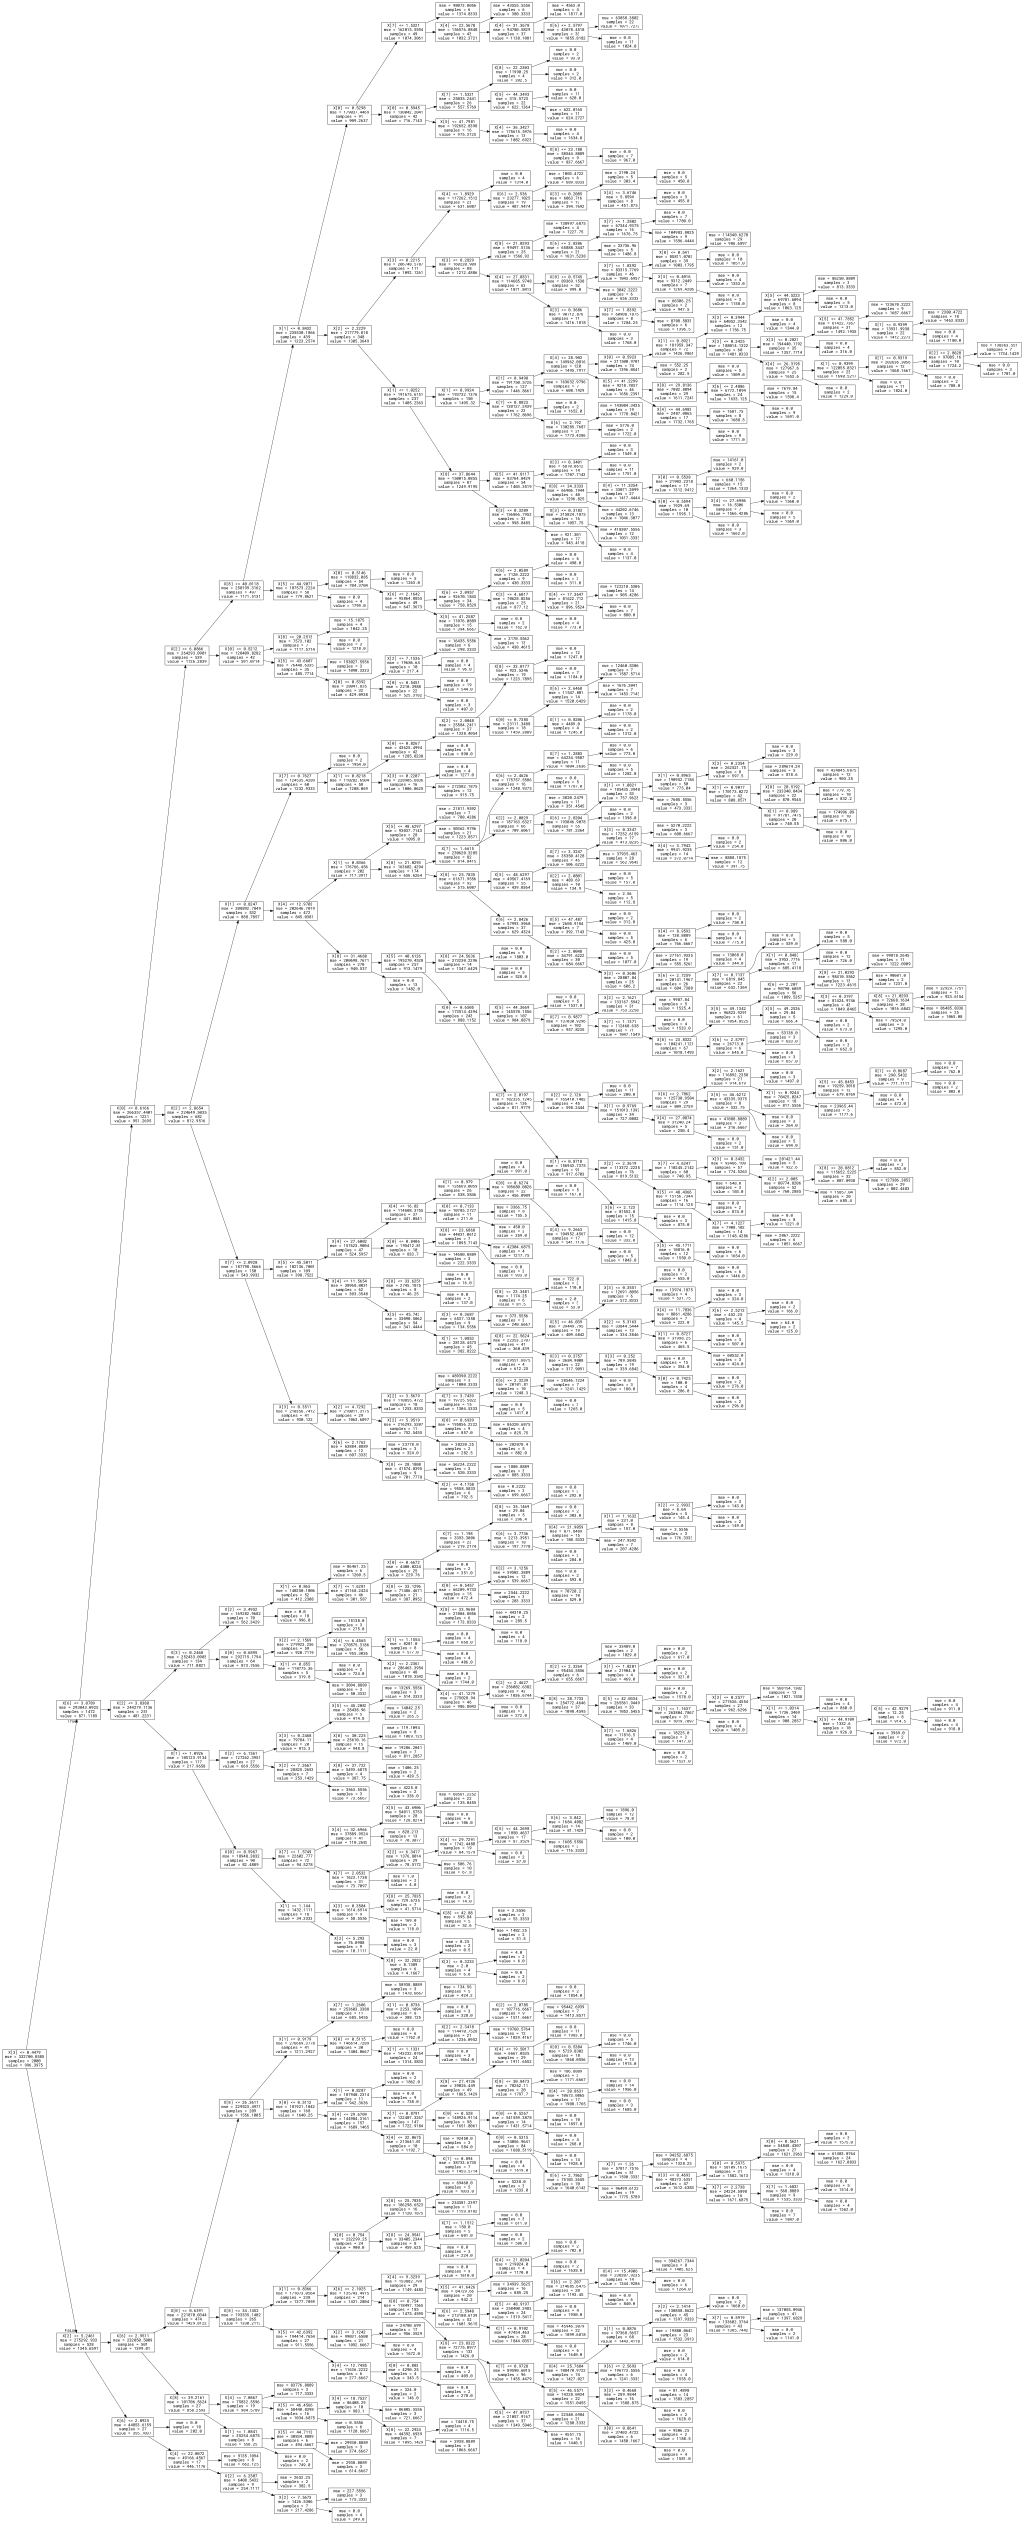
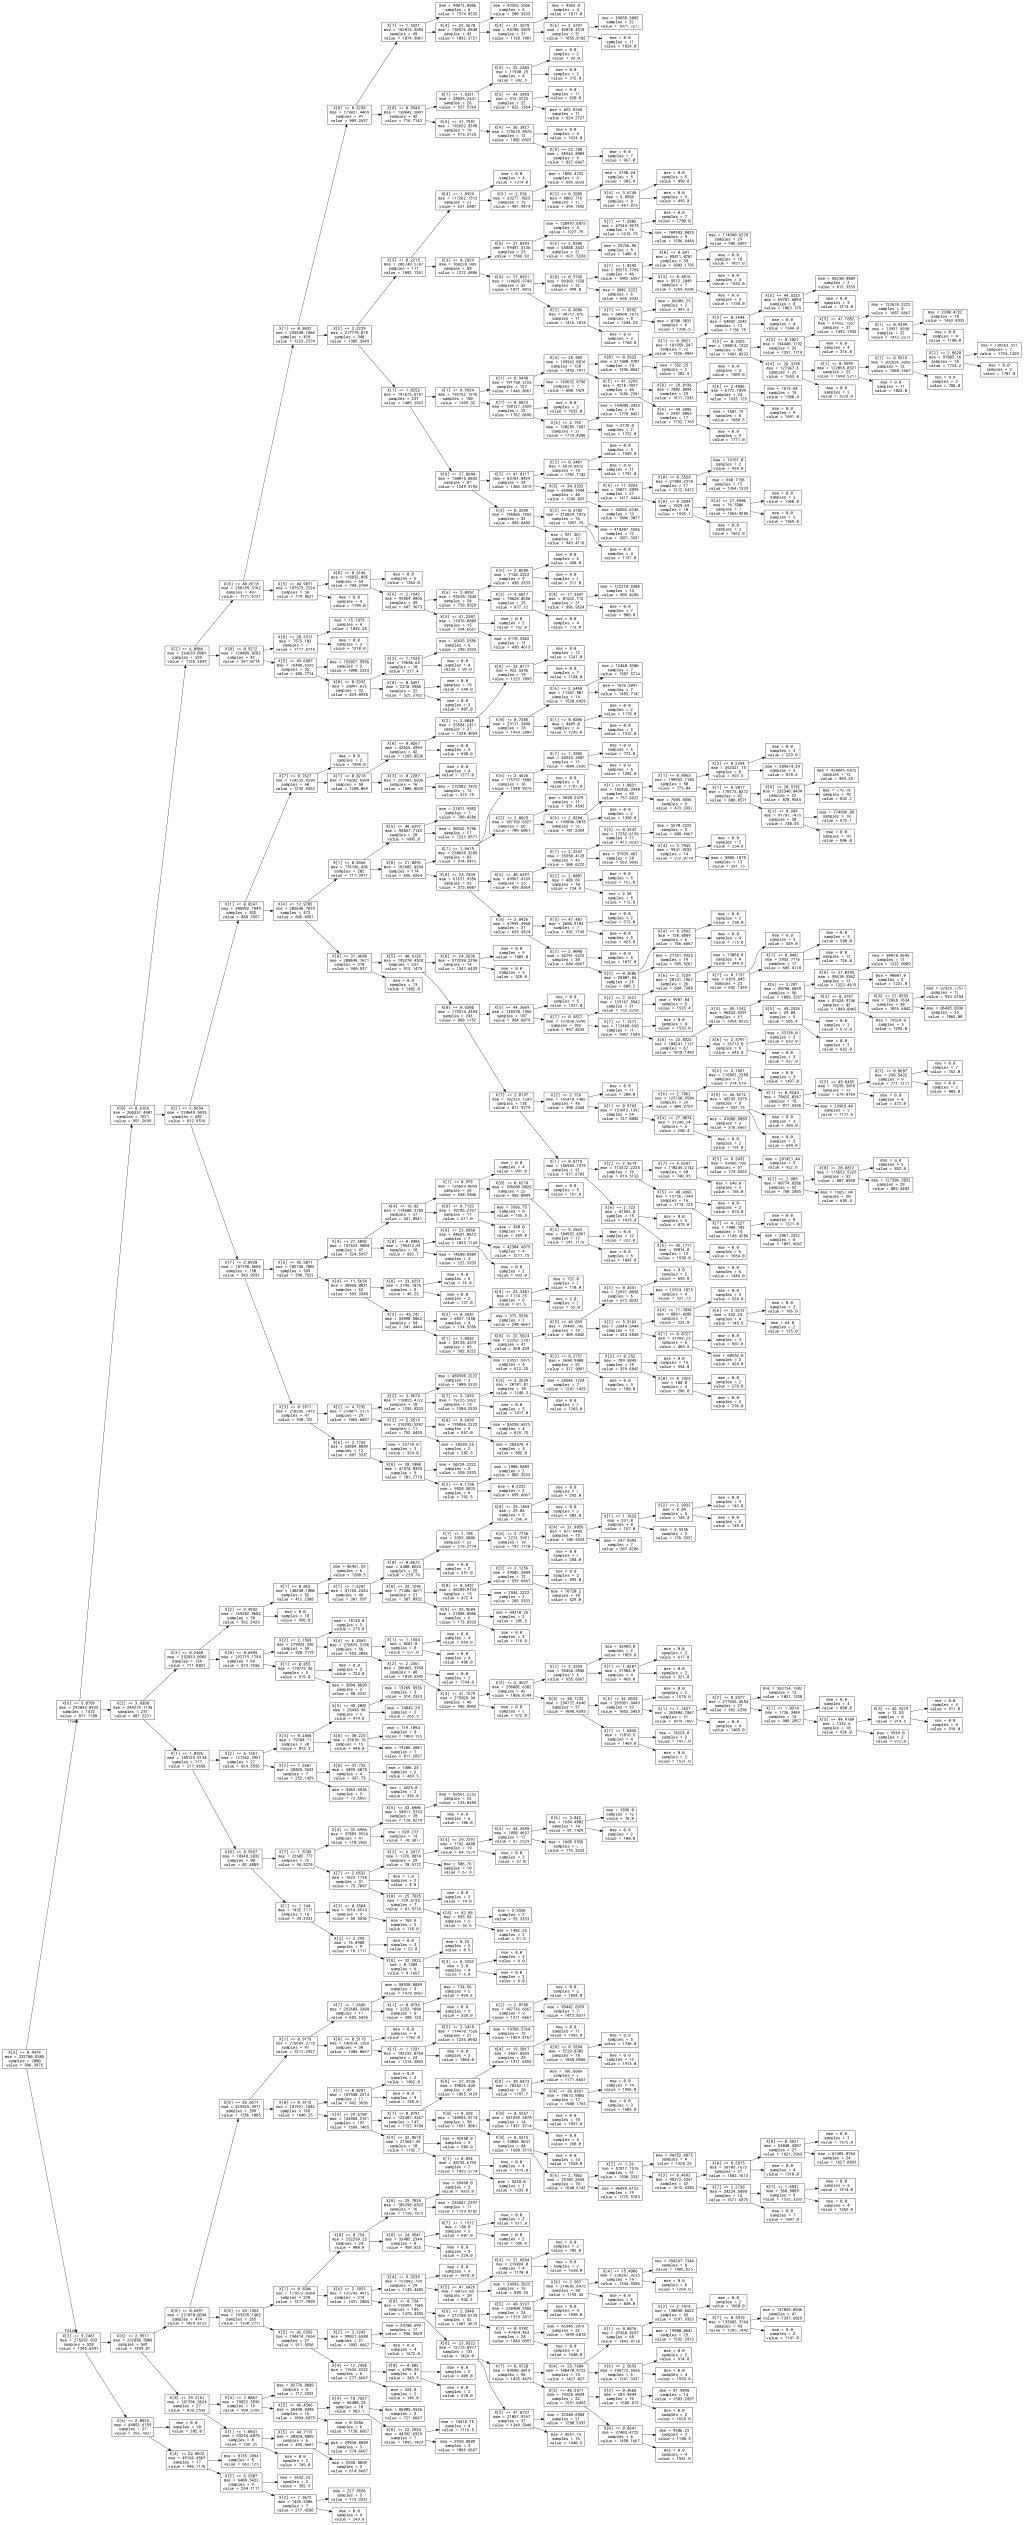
edge "mse = 2190.24 samples = 5 value = 303.4" -> "mse = 0.0 samples = 5 value = 450.0": now "X[4] <= 3.6746 mse = 5.8594 samples = 8 value = 451.875" -> "mse = 0.0 samples = 5 value = 450.0"
edge "X[3] <= 0.3504 mse = 1614.6914 samples = 9 value = 58.5556" -> "X[8] <= 25.7835 mse = 729.6735 samples = 7 value = 41.5714": now "X[7] <= 2.0533 mse = 1623.1738 samples = 31 value = 73.7097" -> "X[8] <= 25.7835 mse = 729.6735 samples = 7 value = 41.5714"
